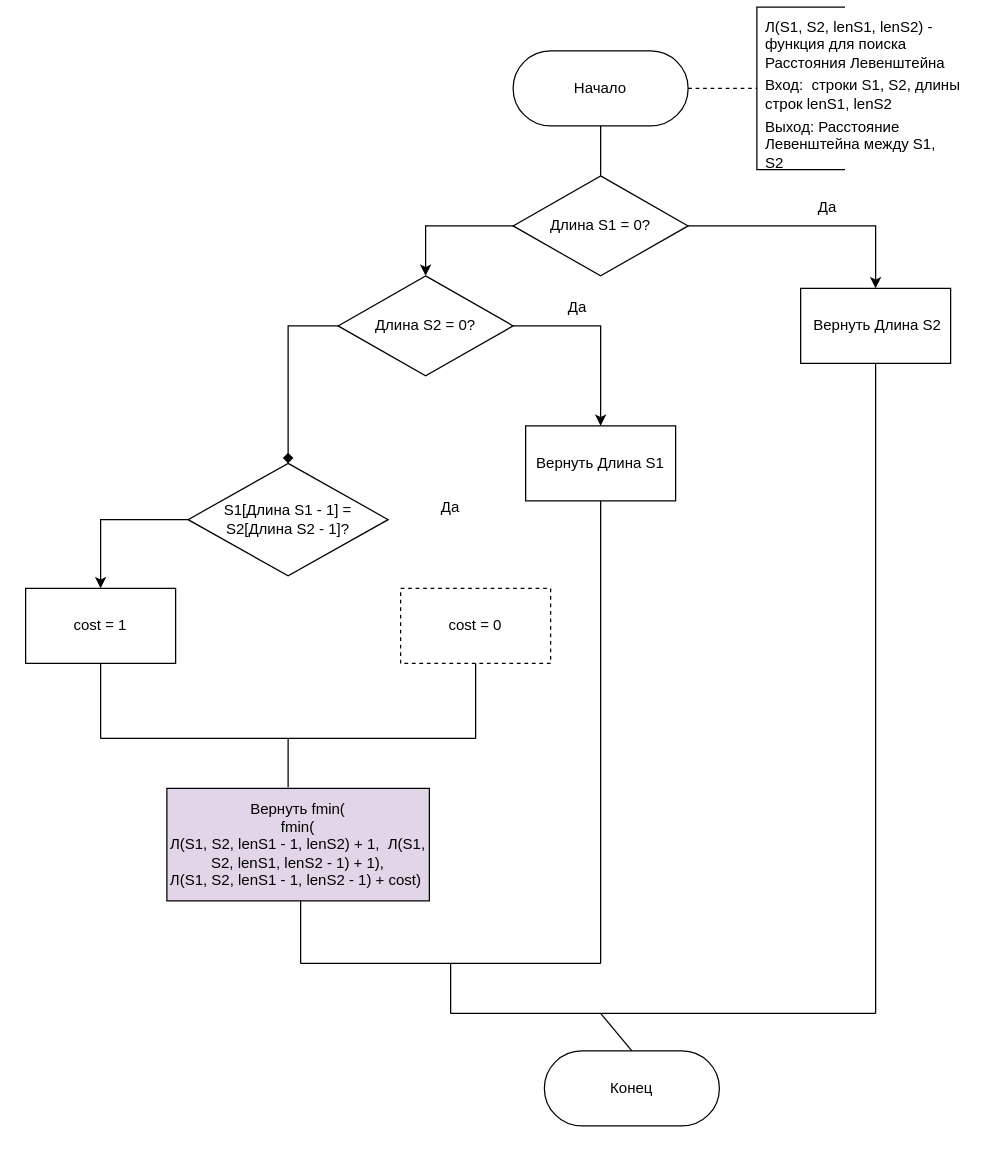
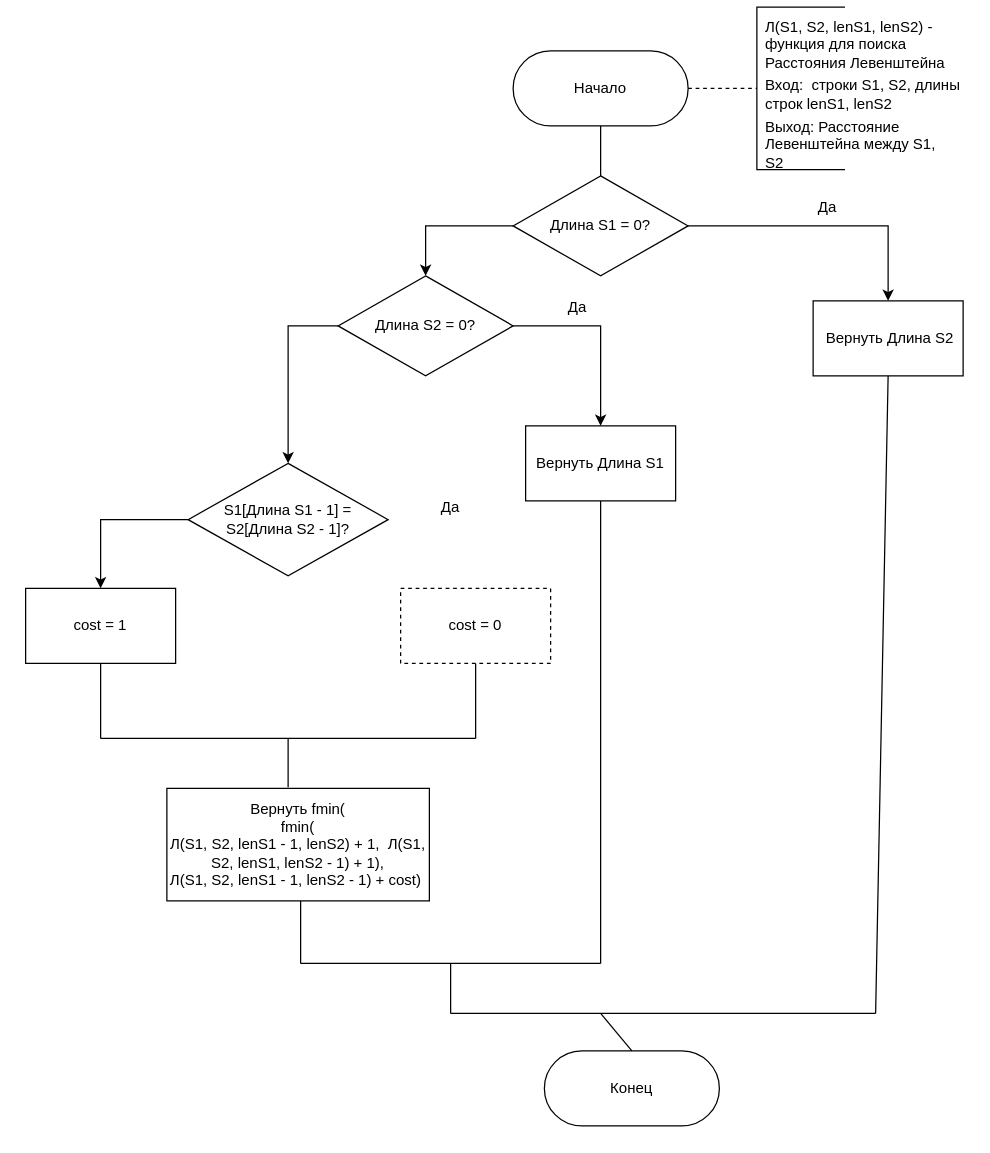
node "Вернуть Длина S2": moved (876, 326) -> (888, 338)
edge "Длина S2 = 0?" -> "S1[Длина S1 - 1] = S2[Длина S2 - 1]?": arrowhead diamond -> classic
node "Вернуть fmin( fmin( Л(S1, S2, lenS1 - 1, lenS2) + 1, Л(S1, S2, lenS1, lenS2 - 1) + 1), Л(S1, S2, lenS1 - 1, lenS2 - 1) + cost)": fillcolor #e1d5e7 -> #ffffff
